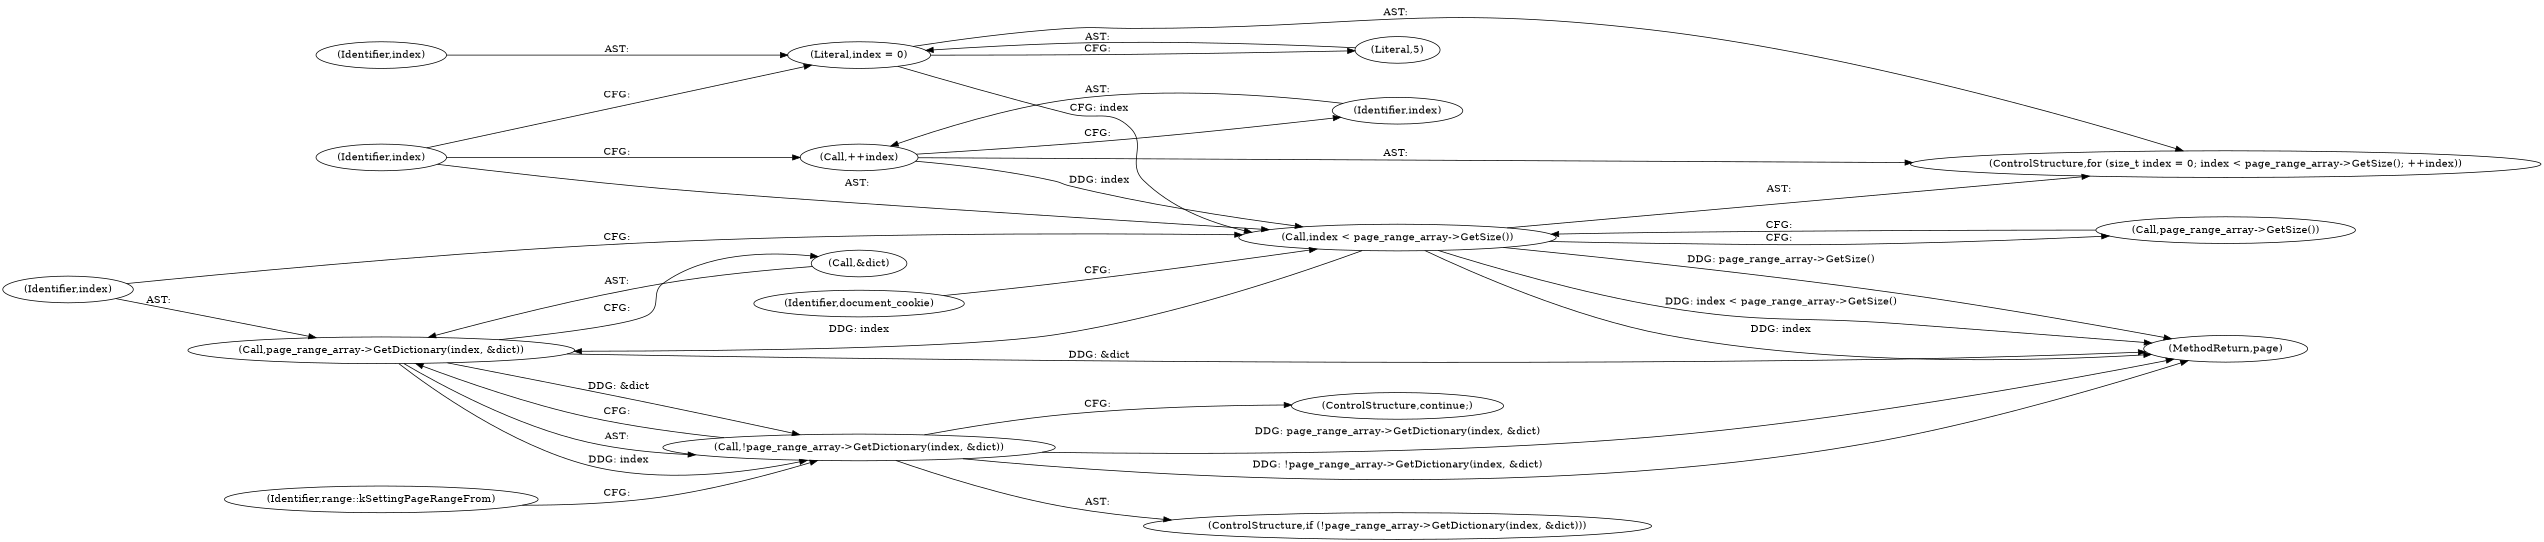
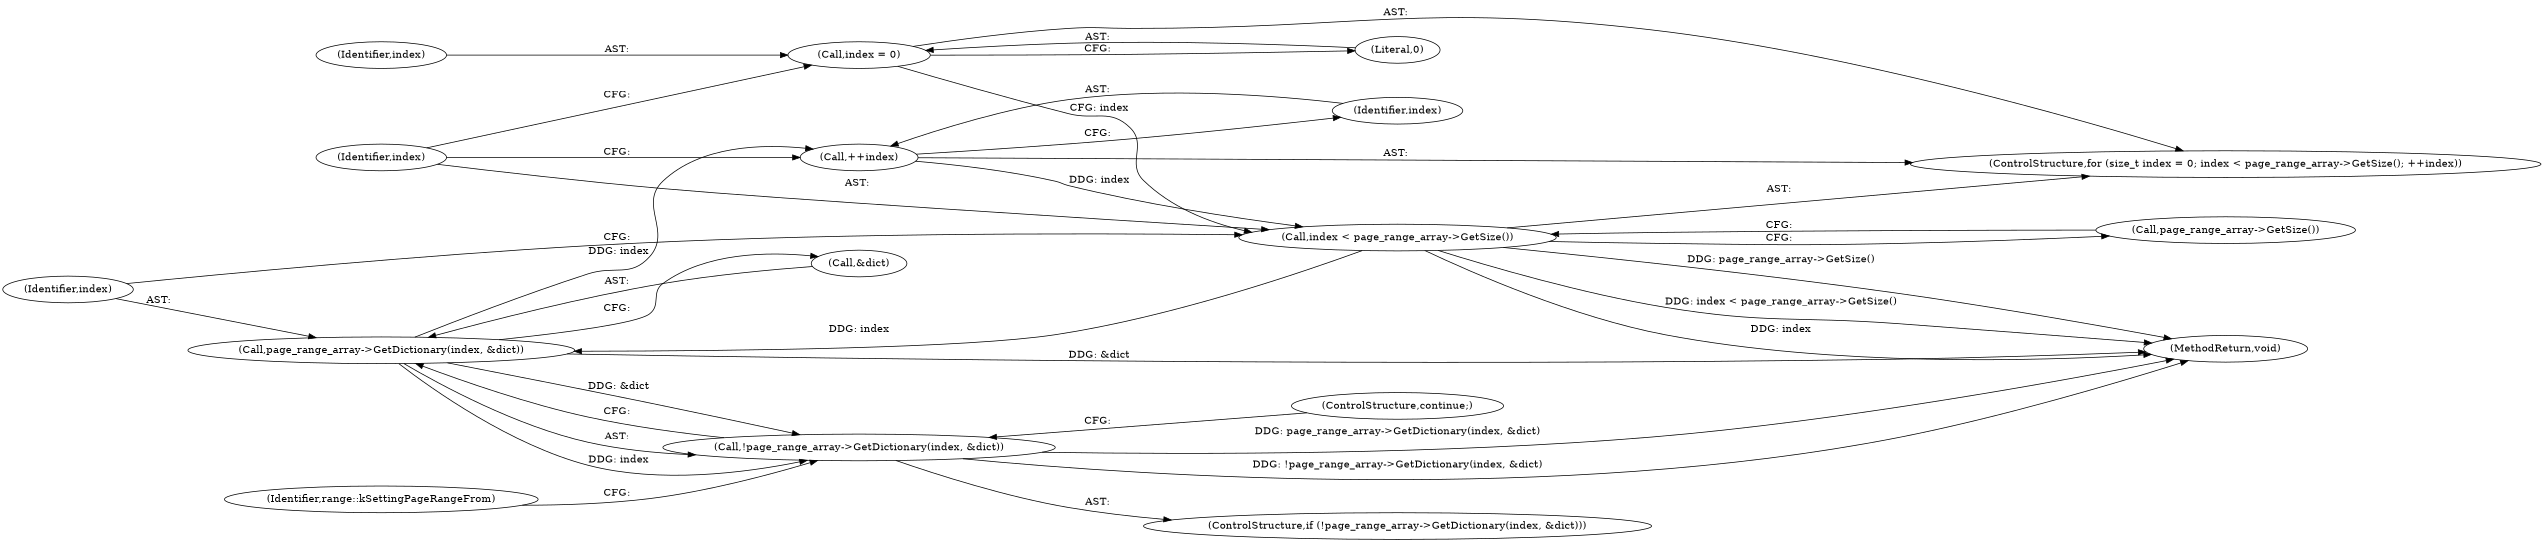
node "(Literal,5)": label "(Literal,5)" -> "(Literal,0)"
node "(Literal,index = 0)": label "(Literal,index = 0)" -> "(Call,index = 0)"
edge "(Call,page_range_array->GetDictionary(index, &dict))" -> "(Call,++index)": added, label "DDG: index"
node "(Identifier,document_cookie)": removed
node "(MethodReturn,page)": label "(MethodReturn,page)" -> "(MethodReturn,void)"
edge "(Call,!page_range_array->GetDictionary(index, &dict))" -> "(ControlStructure,continue;)": reversed
